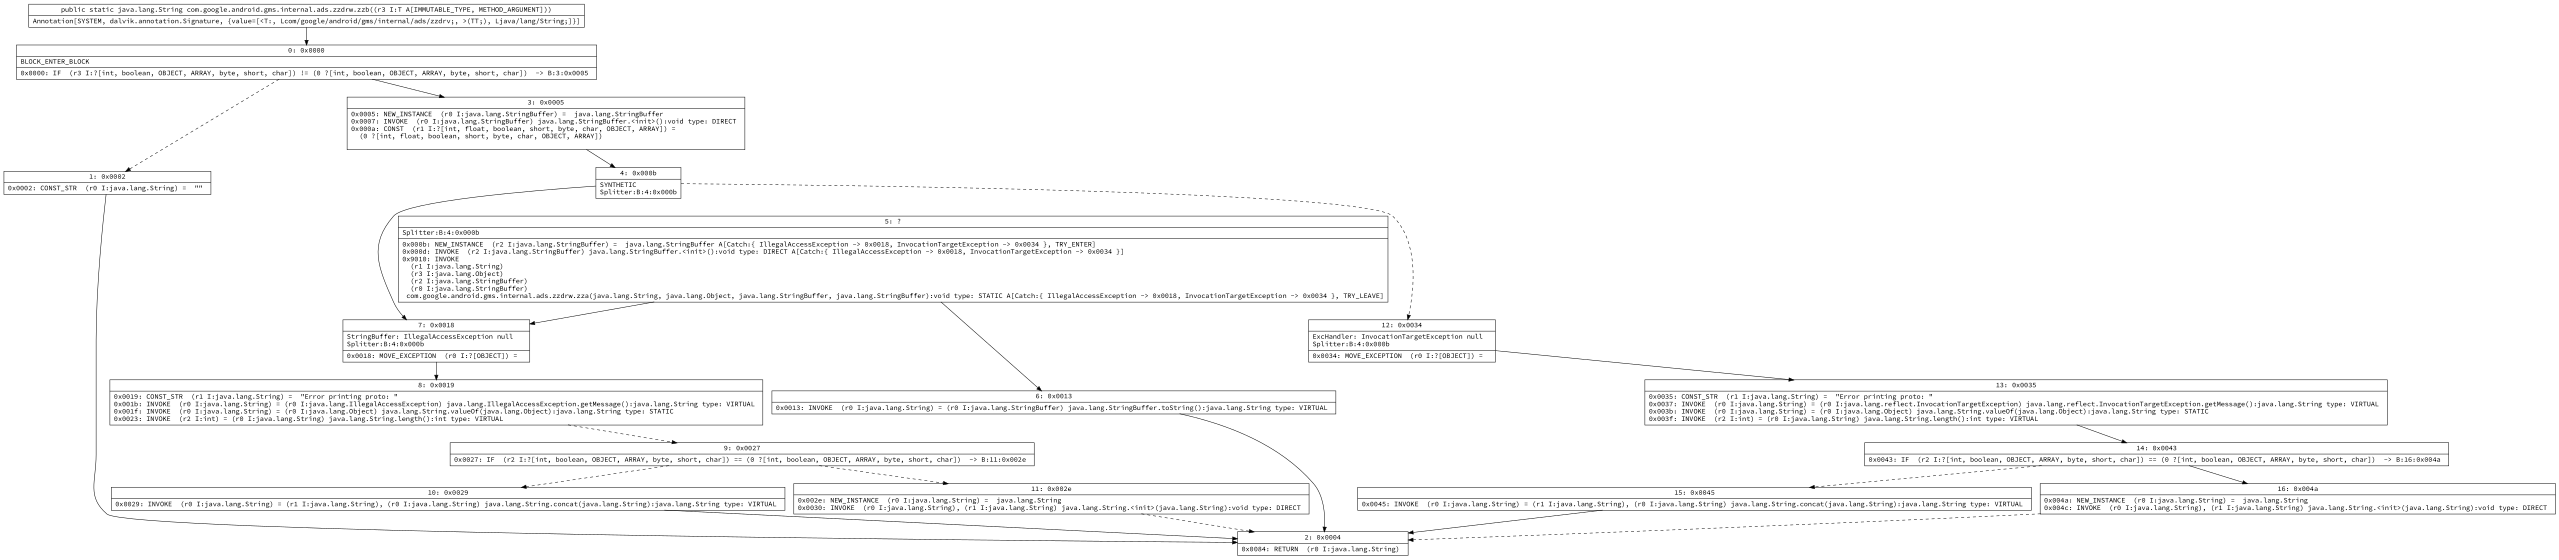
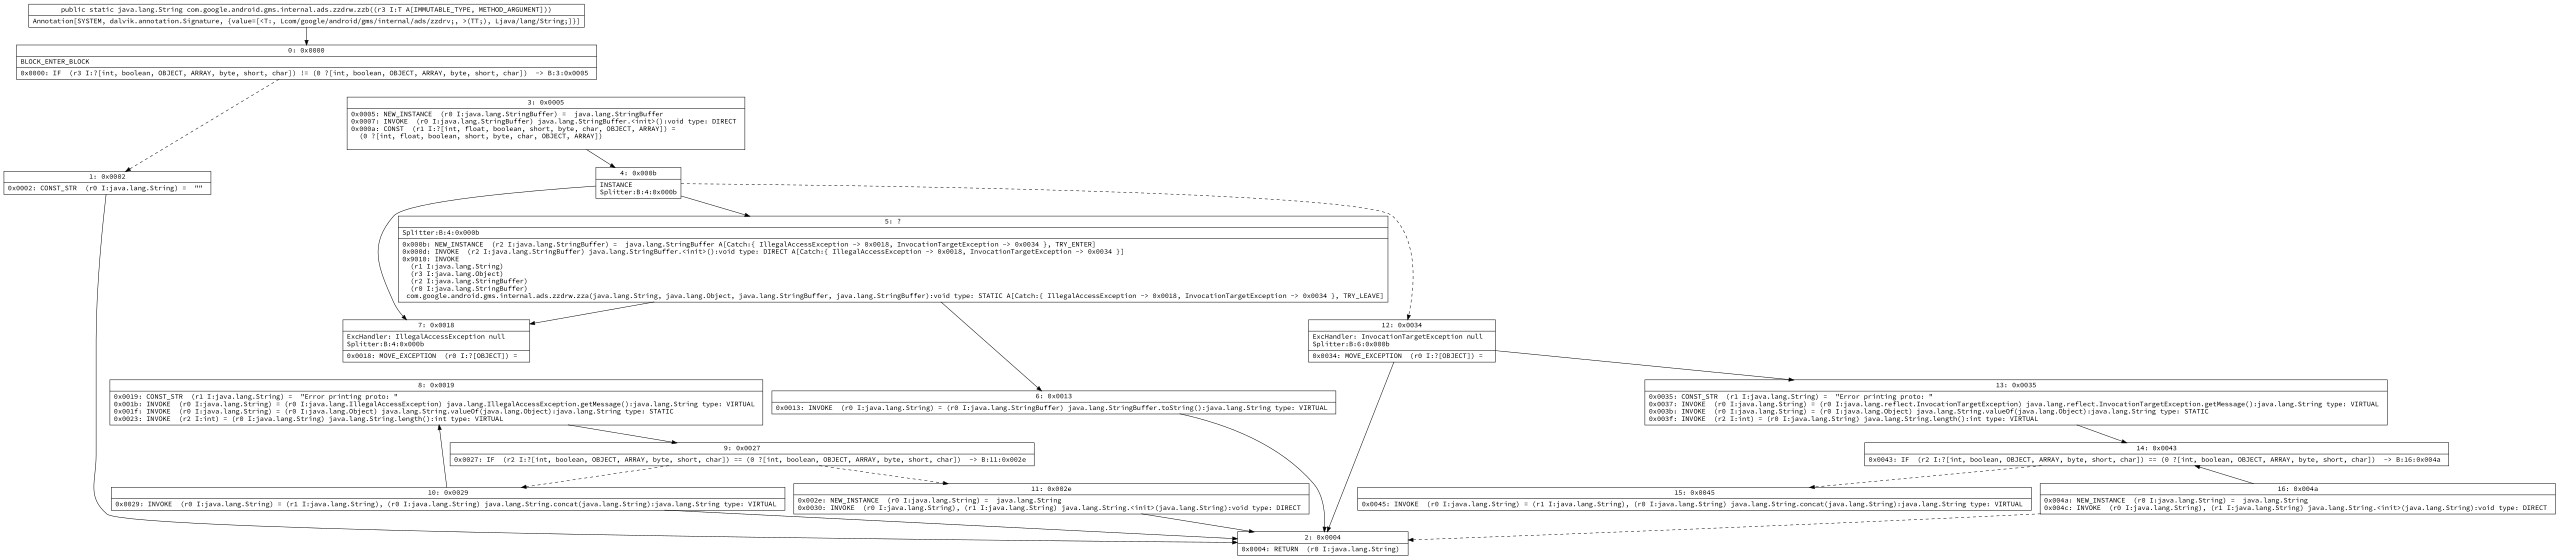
edge "0: 0x0000" -> "3: 0x0005": removed
node "4: 0x000b": text "SYNTHETIC" -> "INSTANCE"
edge "4: 0x000b" -> "5: ?": added
node "7: 0x0018": text "StringBuffer: IllegalAccessException null" -> "ExcHandler: IllegalAccessException null"
node "12: 0x0034": text "Splitter:B:4:0x000b" -> "Splitter:B:6:0x000b"
edge "7: 0x0018" -> "8: 0x0019": now "10: 0x0029" -> "8: 0x0019"
edge "8: 0x0019" -> "9: 0x0027": style dashed -> solid
edge "14: 0x0043" -> "16: 0x004a": reversed
edge "15: 0x0045" -> "2: 0x0004": now "12: 0x0034" -> "2: 0x0004"
edge "11: 0x002e" -> "2: 0x0004": style dashed -> solid
node "2: 0x0004": text "0x0084: RETURN  (r0 I:java.lang.String)" -> "0x0004: RETURN  (r0 I:java.lang.String)"
